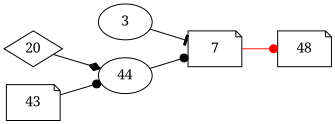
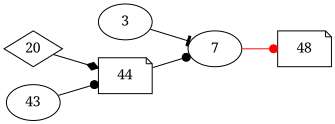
node "7": shape note -> ellipse
node "44": shape ellipse -> note
node "43": shape note -> ellipse
